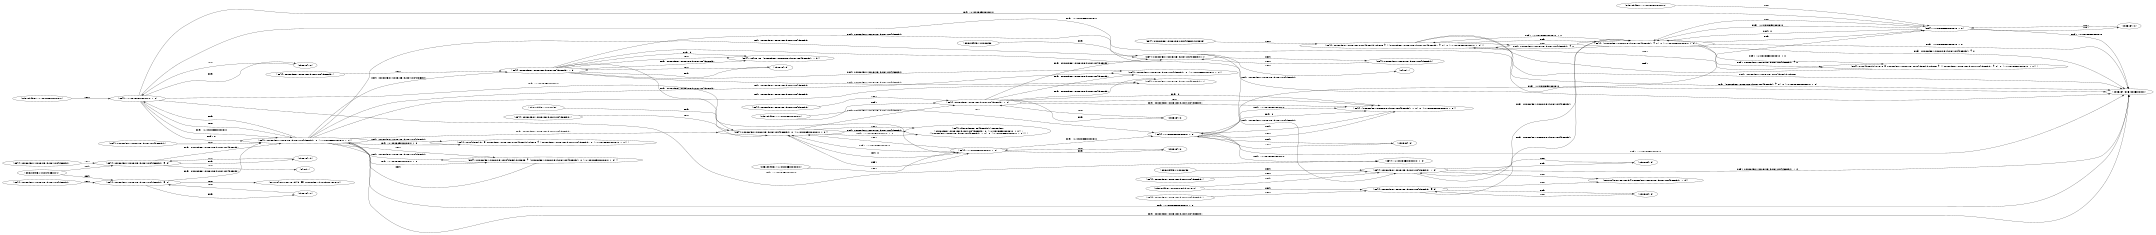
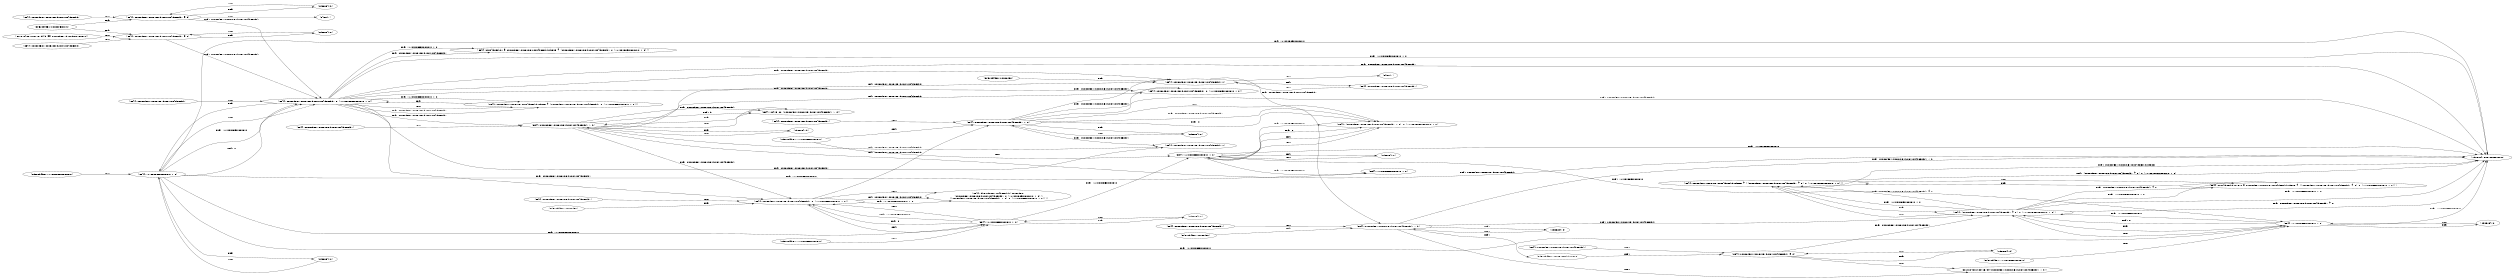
node "(Call,ps_codec->s_parse.ps_slice_hdr_base)": removed
edge "(Call,ps_codec->s_parse.i4_cur_slice_idx - 1)" -> "(Literal,IHEVCD_ERROR_T)": added, label "DDG: ps_codec->s_parse.i4_cur_slice_idx"
edge "(Call,value && (ps_codec->s_parse.i4_cur_slice_idx > 0))" -> "(Call,ps_codec->s_parse.i4_cur_slice_idx > 0)": added, label "CFG:"
node "(Identifier,ps_slice_hdr)": label "(Identifier,ps_slice_hdr)" -> "(Identifier,ps_codec_hdr)"
edge "(Identifier,ps_parse_hdr_next)" -> "(Call,ps_codec->s_parse.i4_cur_slice_idx < 0)": reversed
edge "(Call,ps_codec->s_parse.i4_cur_slice_idx = 1)" -> "(ControlStructure,if(0 == ps_codec->i4_pic_present))": reversed
